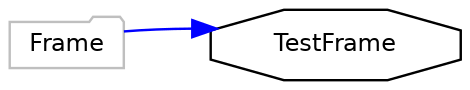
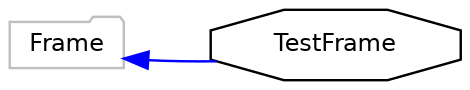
edge "Frame" -> "TestFrame": reversed
